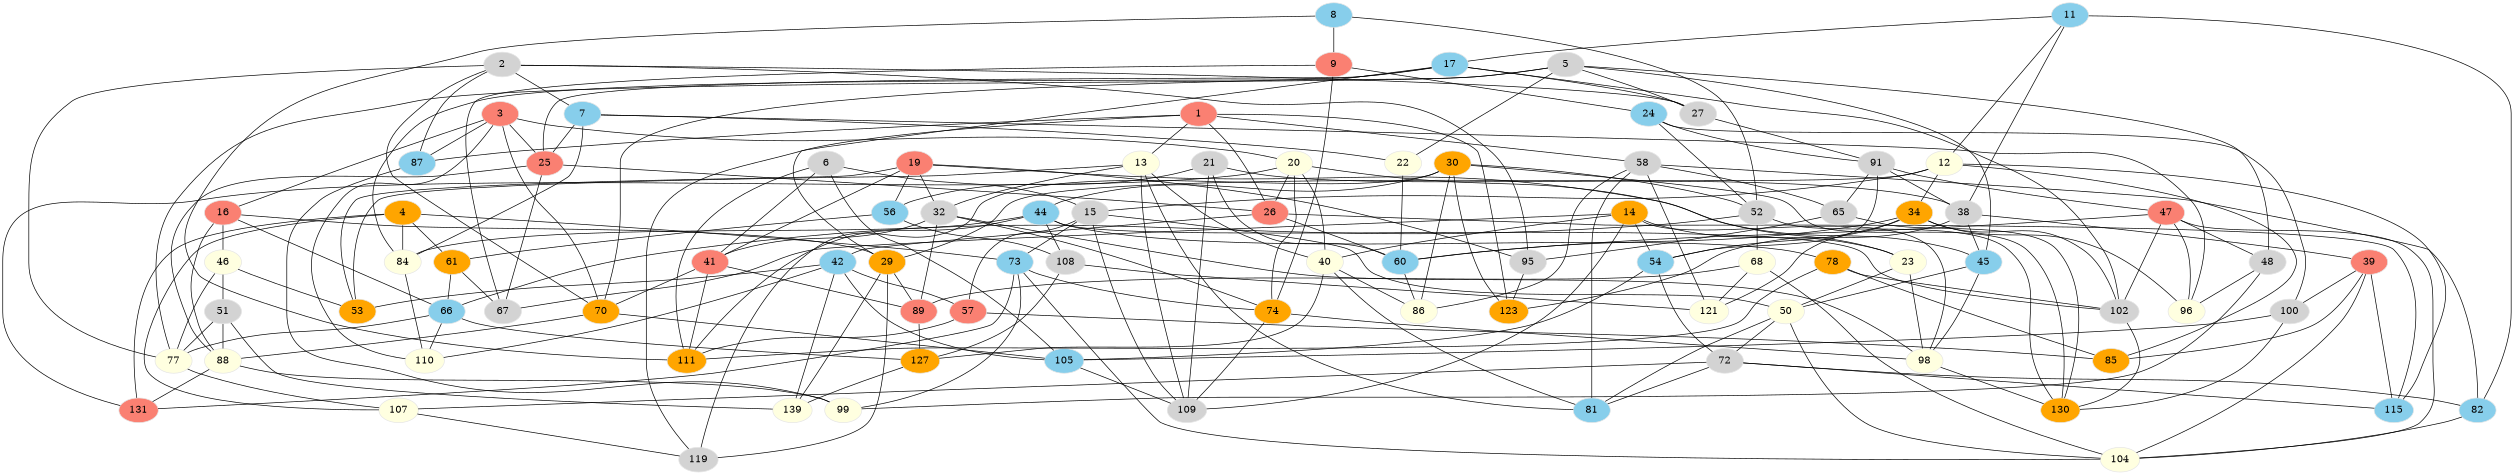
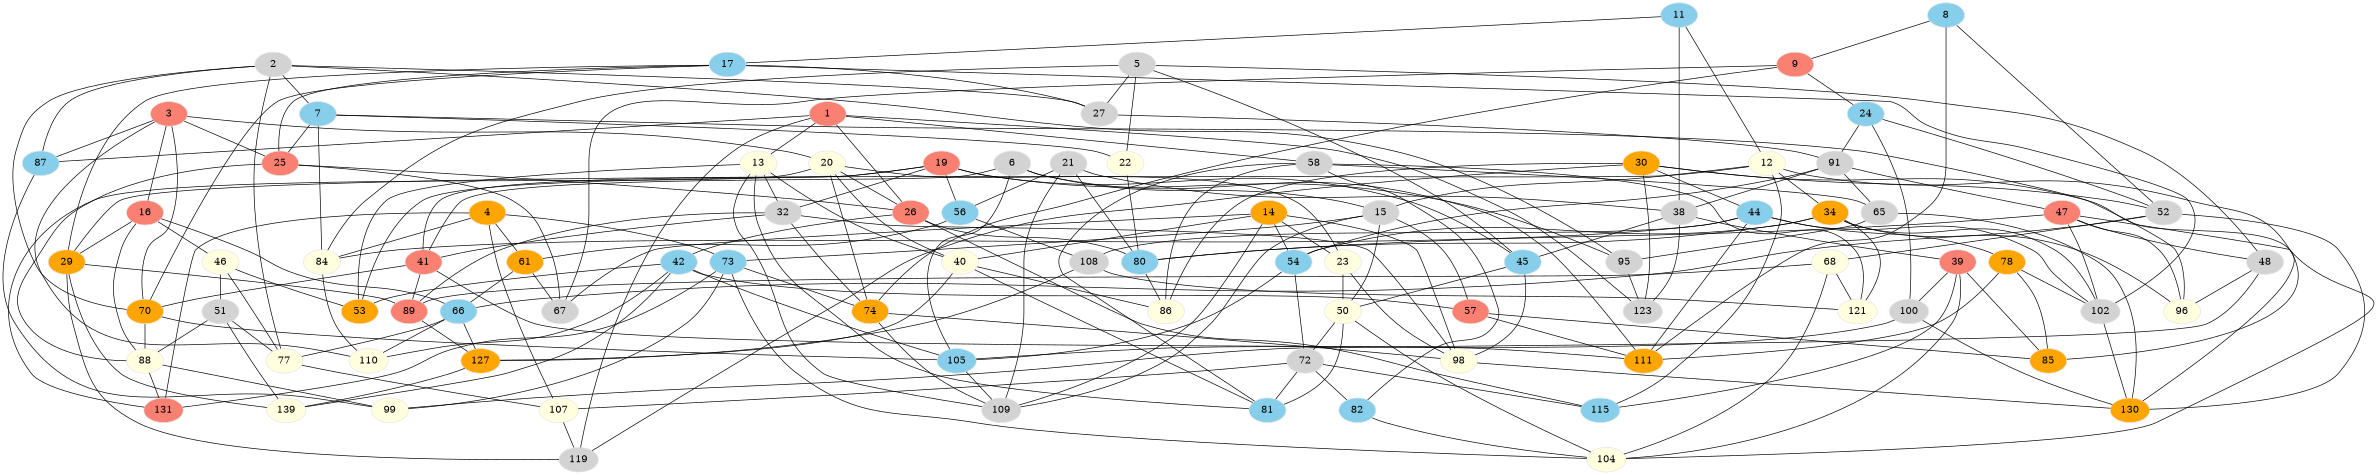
edge "11" -- "82": removed
edge "5" -- "77": removed
node "60": label "60" -> "80"
node "123": fillcolor orange -> lightgrey
